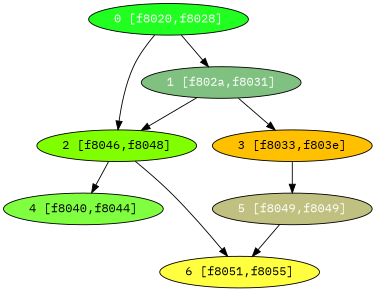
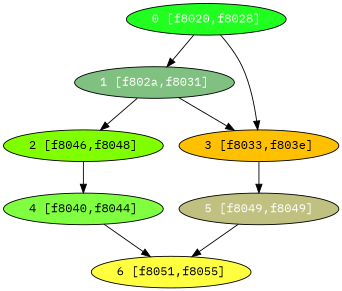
edge "0 [f8020,f8028]" -> "2 [f8046,f8048]": now "0 [f8020,f8028]" -> "3 [f8033,f803e]"
edge "2 [f8046,f8048]" -> "6 [f8051,f8055]": now "4 [f8040,f8044]" -> "6 [f8051,f8055]"
